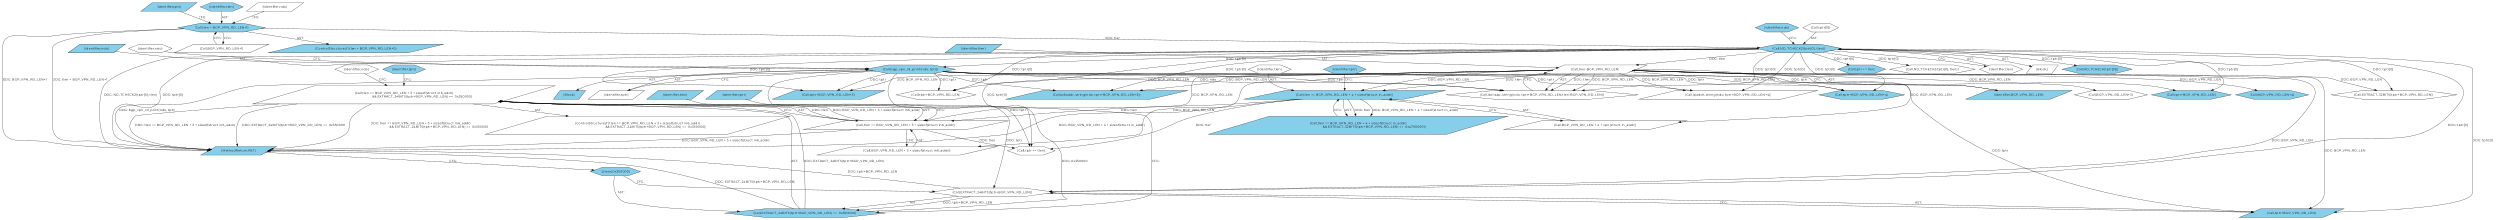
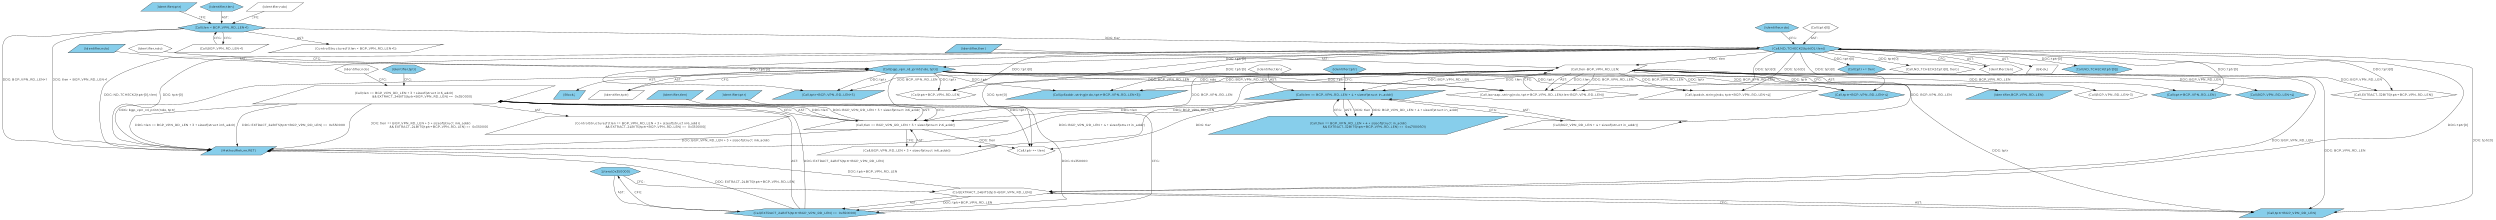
node "(ControlStructure,if (tlen < BGP_VPN_RD_LEN+1))": fillcolor skyblue -> white
edge "(Call,bgp_vpn_rd_print(ndo, tptr))" -> "(Call,EXTRACT_24BITS(tptr+BGP_VPN_RD_LEN))": removed, label "DDG: tptr"
node "(Call,BGP_VPN_RD_LEN + 4 + vpn(struct in_addr))": label "(Call,BGP_VPN_RD_LEN + 4 + vpn(struct in_addr))" -> "(Call,BGP_VPN_RD_LEN + 4 + sizeof(struct in_addr))"
edge "(MethodReturn,RET)" -> "(Literal,0x350000)": now "(Call,EXTRACT_24BITS(tptr+BGP_VPN_RD_LEN) ==  0x350000)" -> "(Literal,0x350000)"
